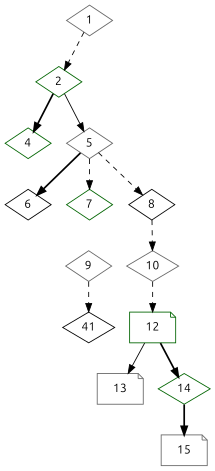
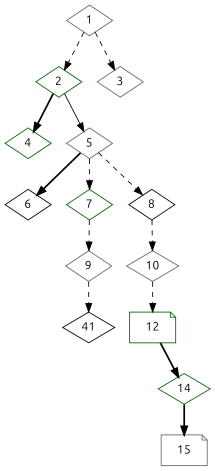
node "3": added
edge "7" -> "9": added
node "13": removed
